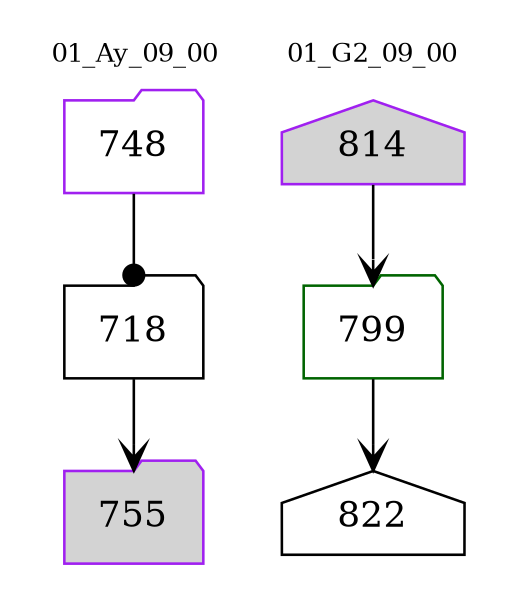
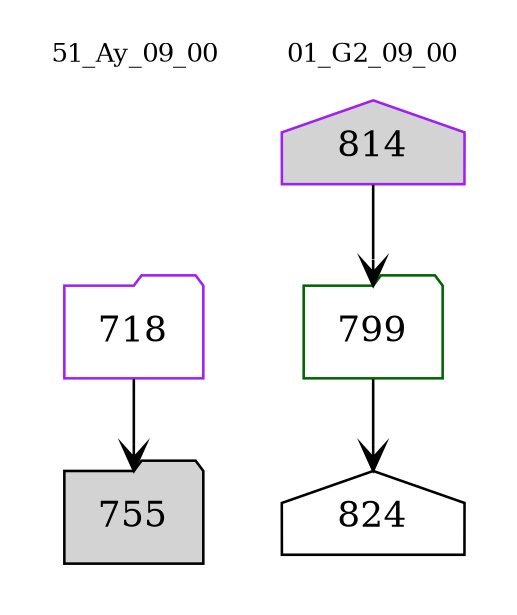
cluster "01_Ay_09_00": label "01_Ay_09_00" -> "51_Ay_09_00"
node "748": removed
node "718": color black -> purple
node "755": color purple -> black
node "822": label "822" -> "824"
